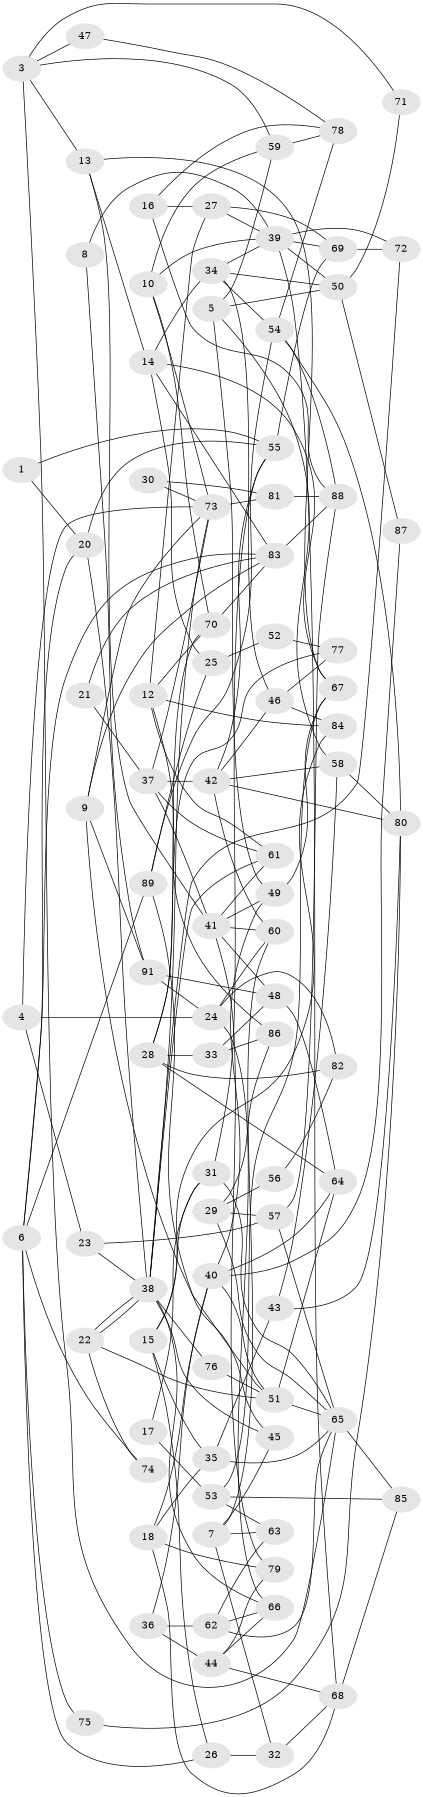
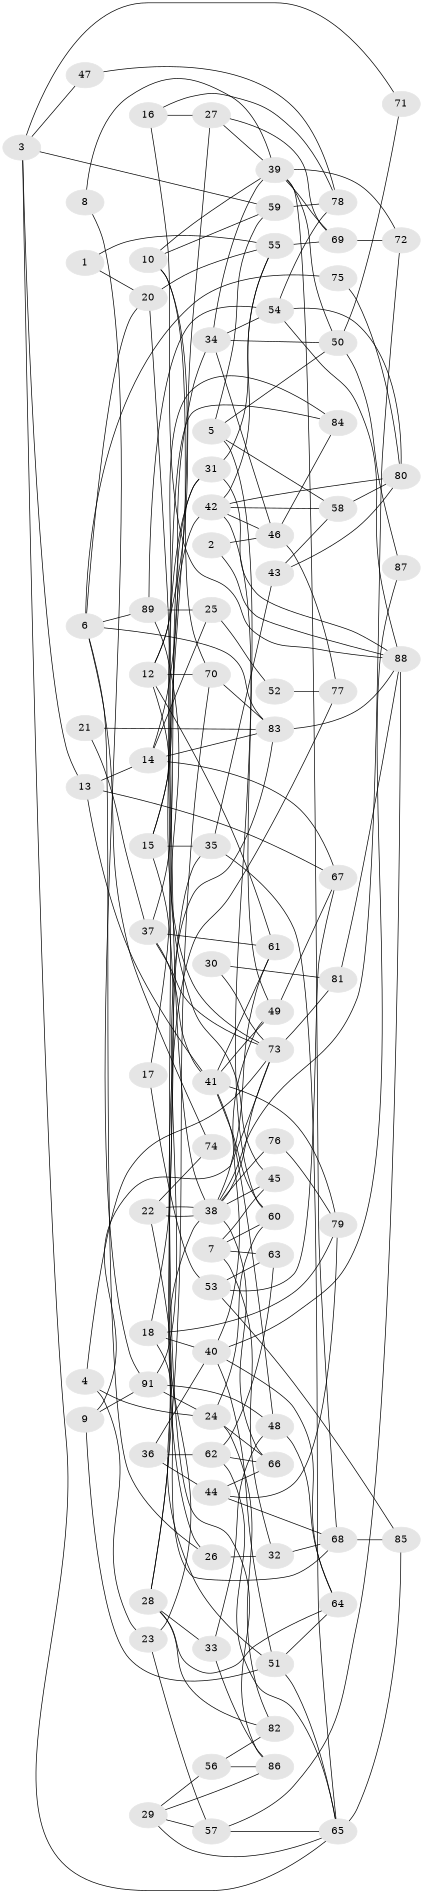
node "2": added
edge "83" -- "9": now "83" -- "91"
edge "31" -- "65": now "31" -- "88"
edge "76" -- "51": now "76" -- "79"
edge "56" -- "86": added
